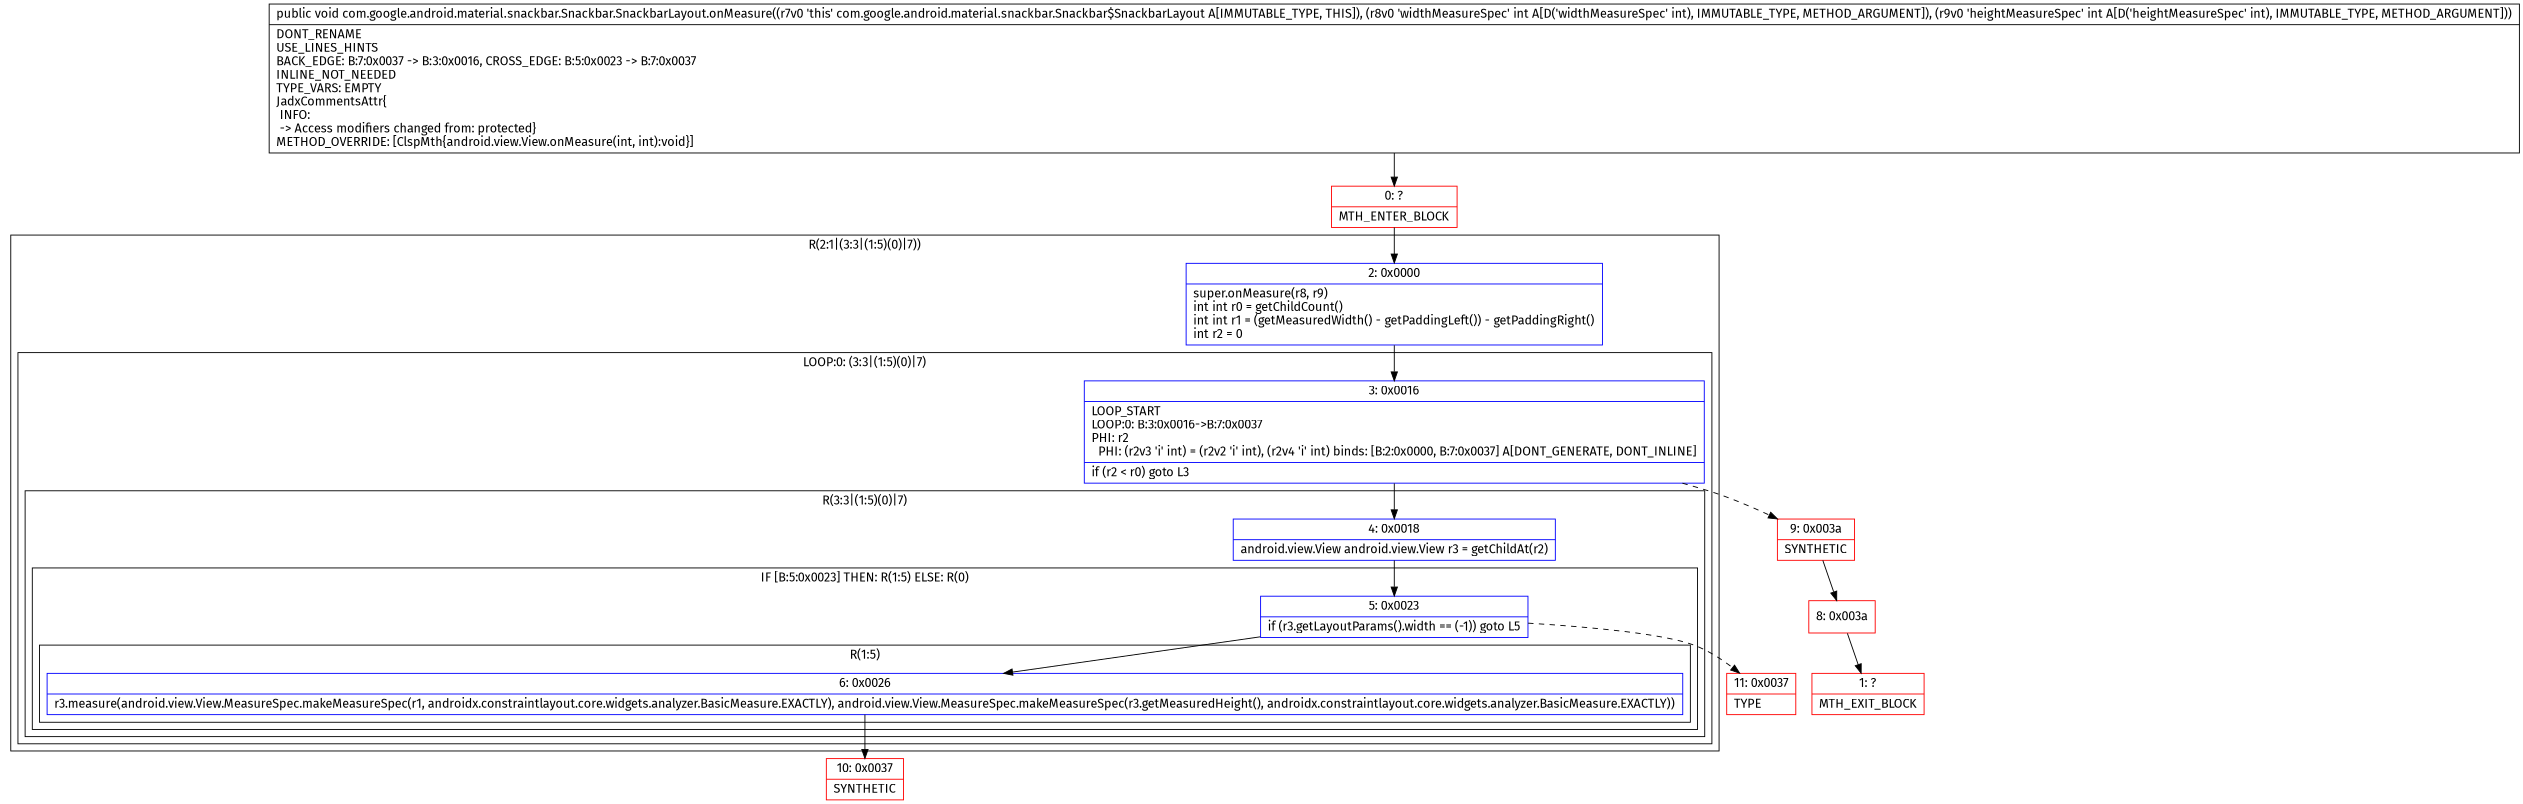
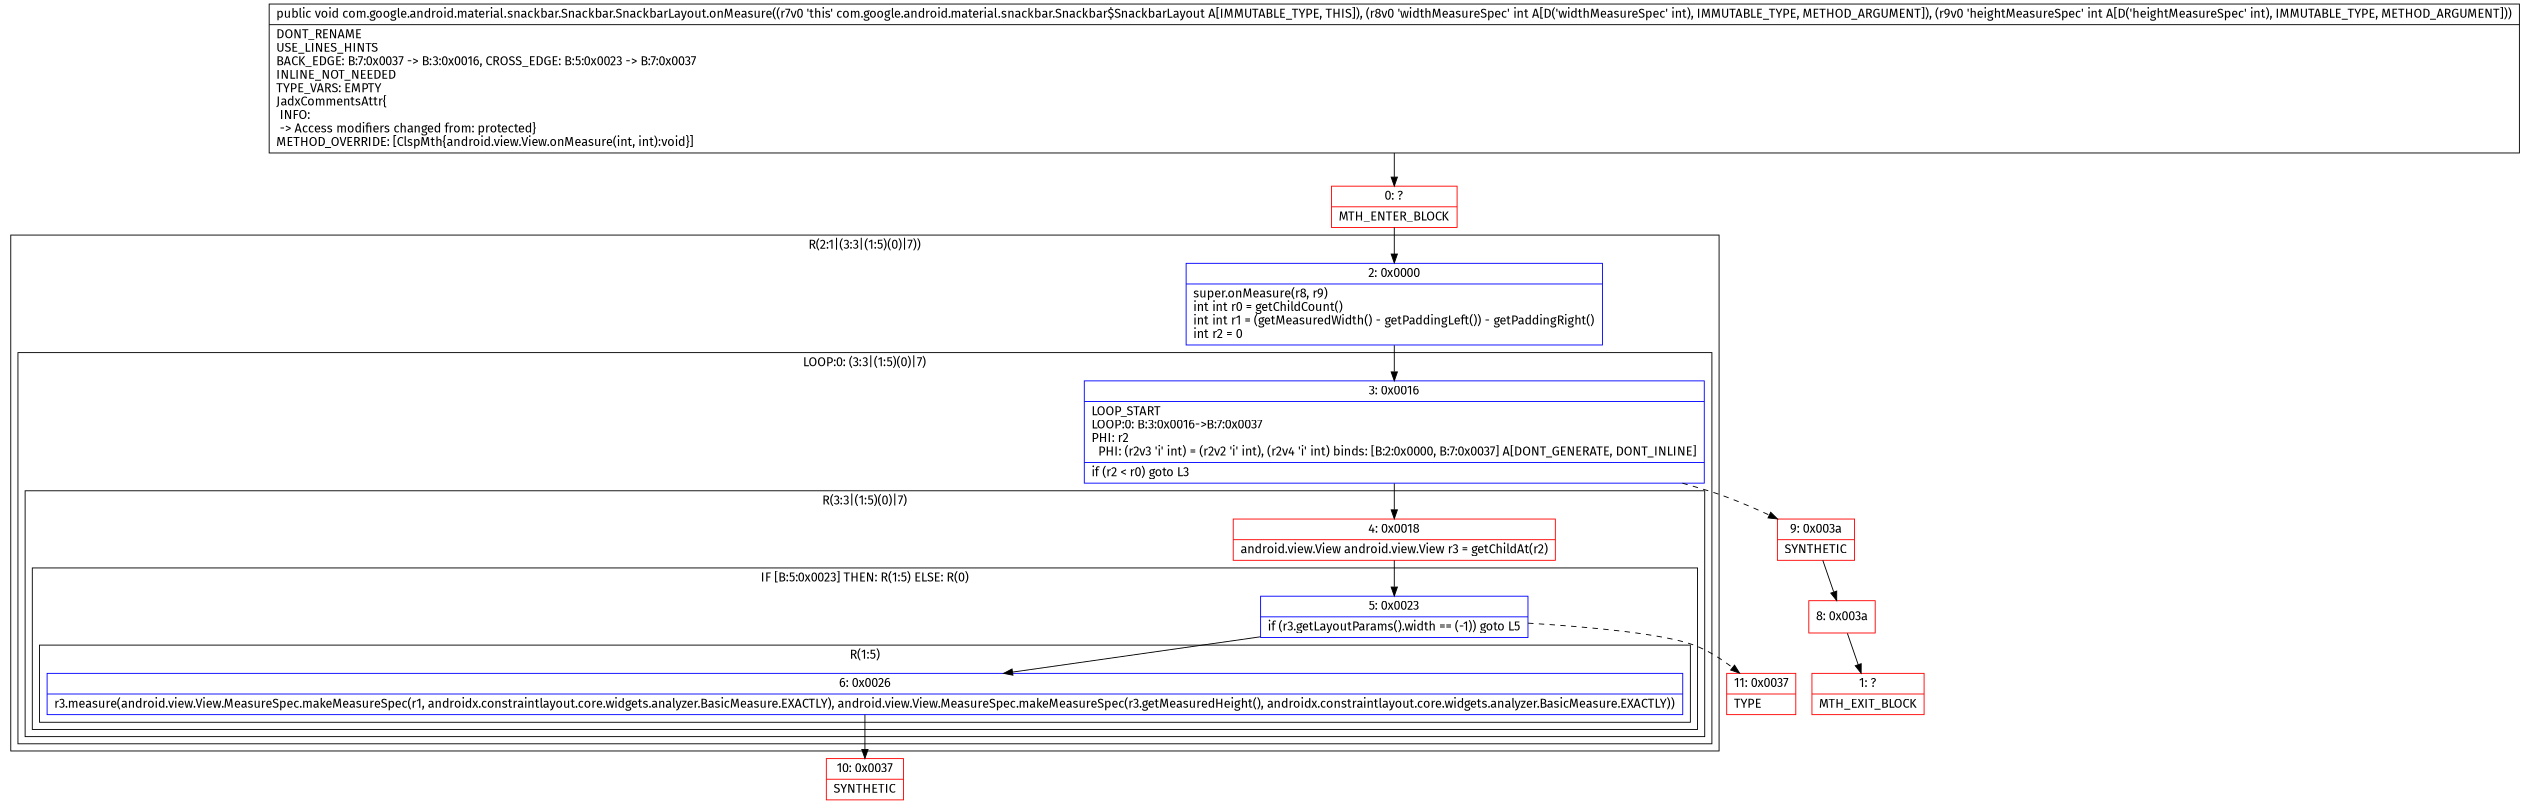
node "4: 0x0018": color blue -> red
